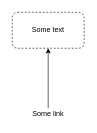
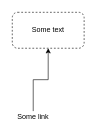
node "Some link": moved (48, 114) -> (33, 117)
